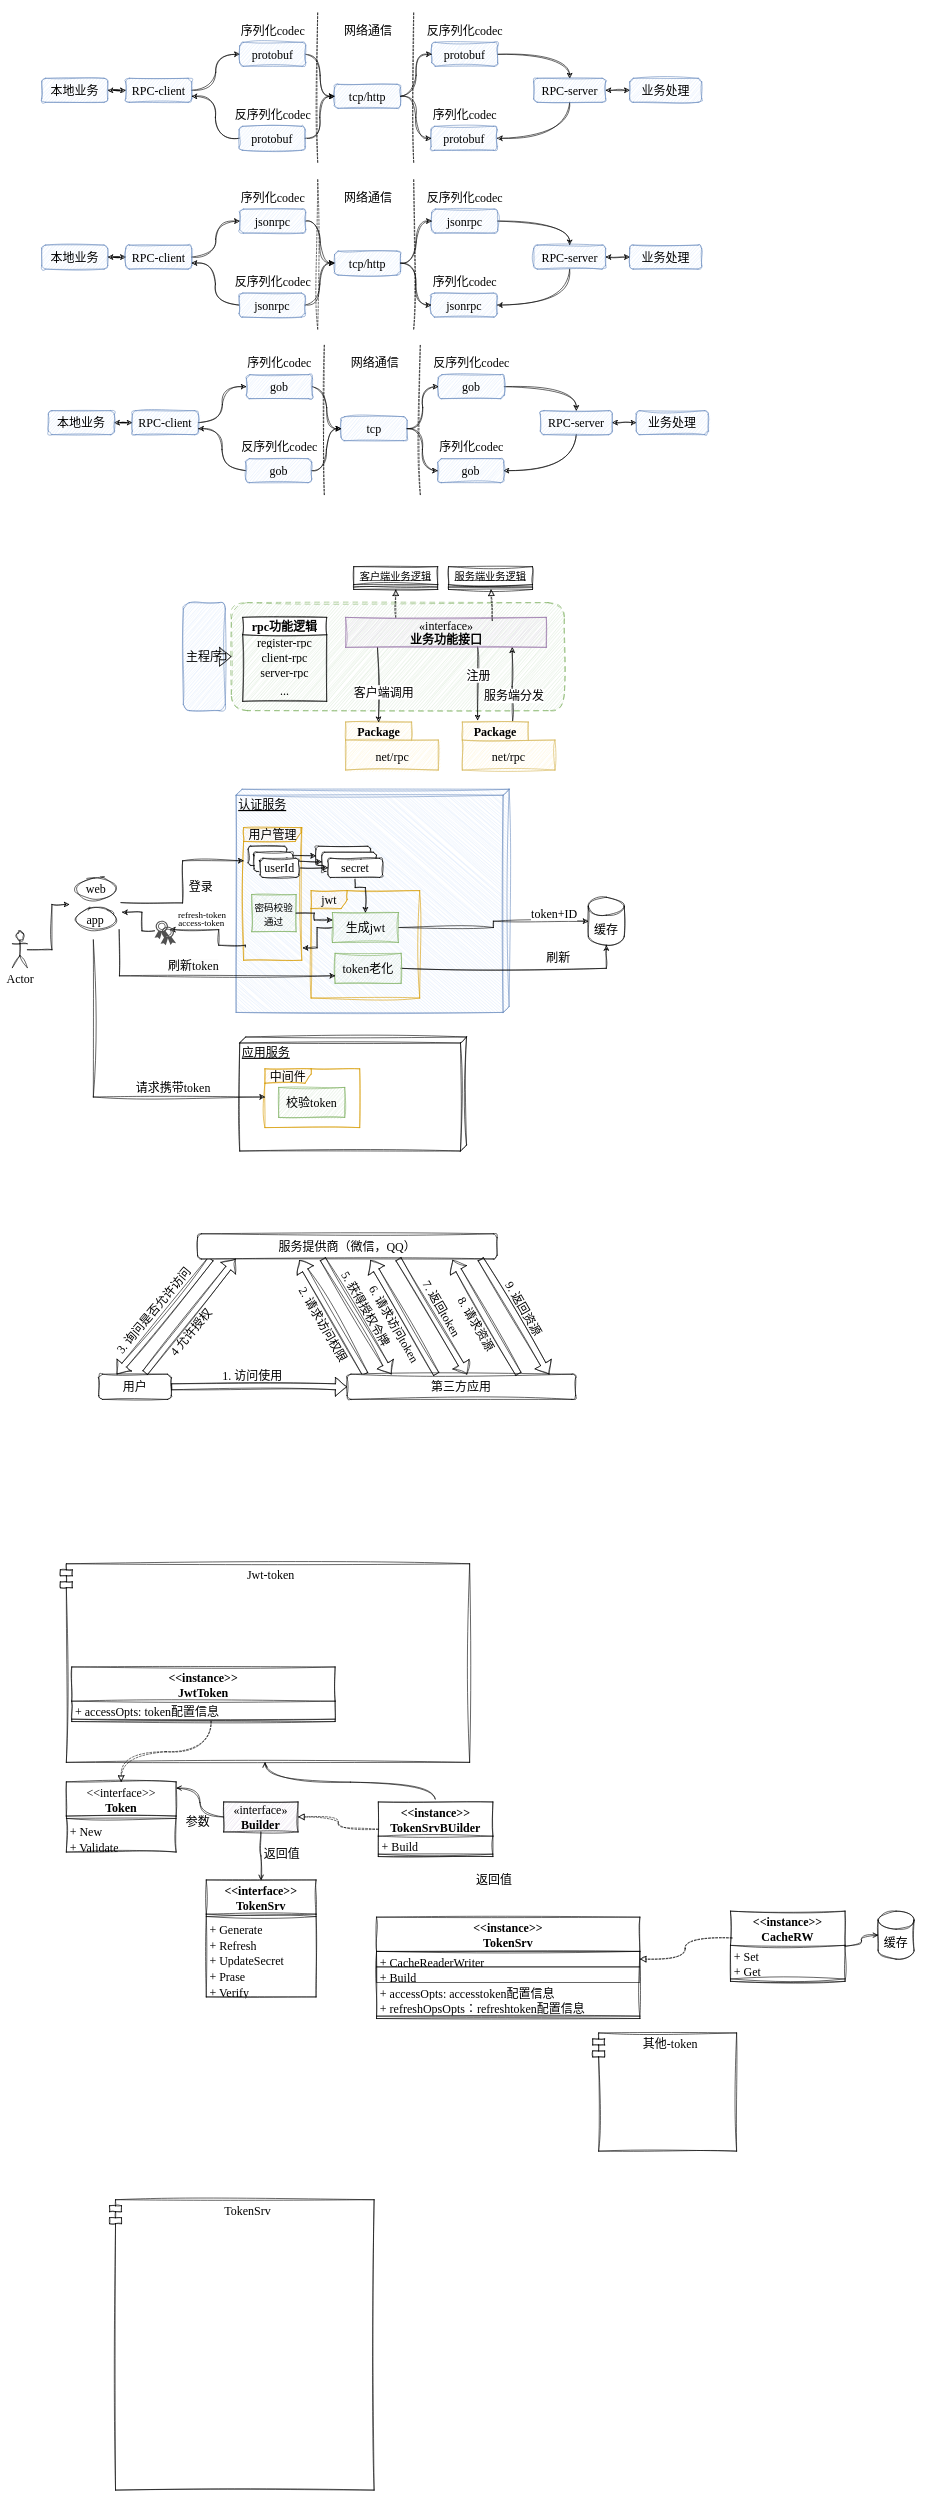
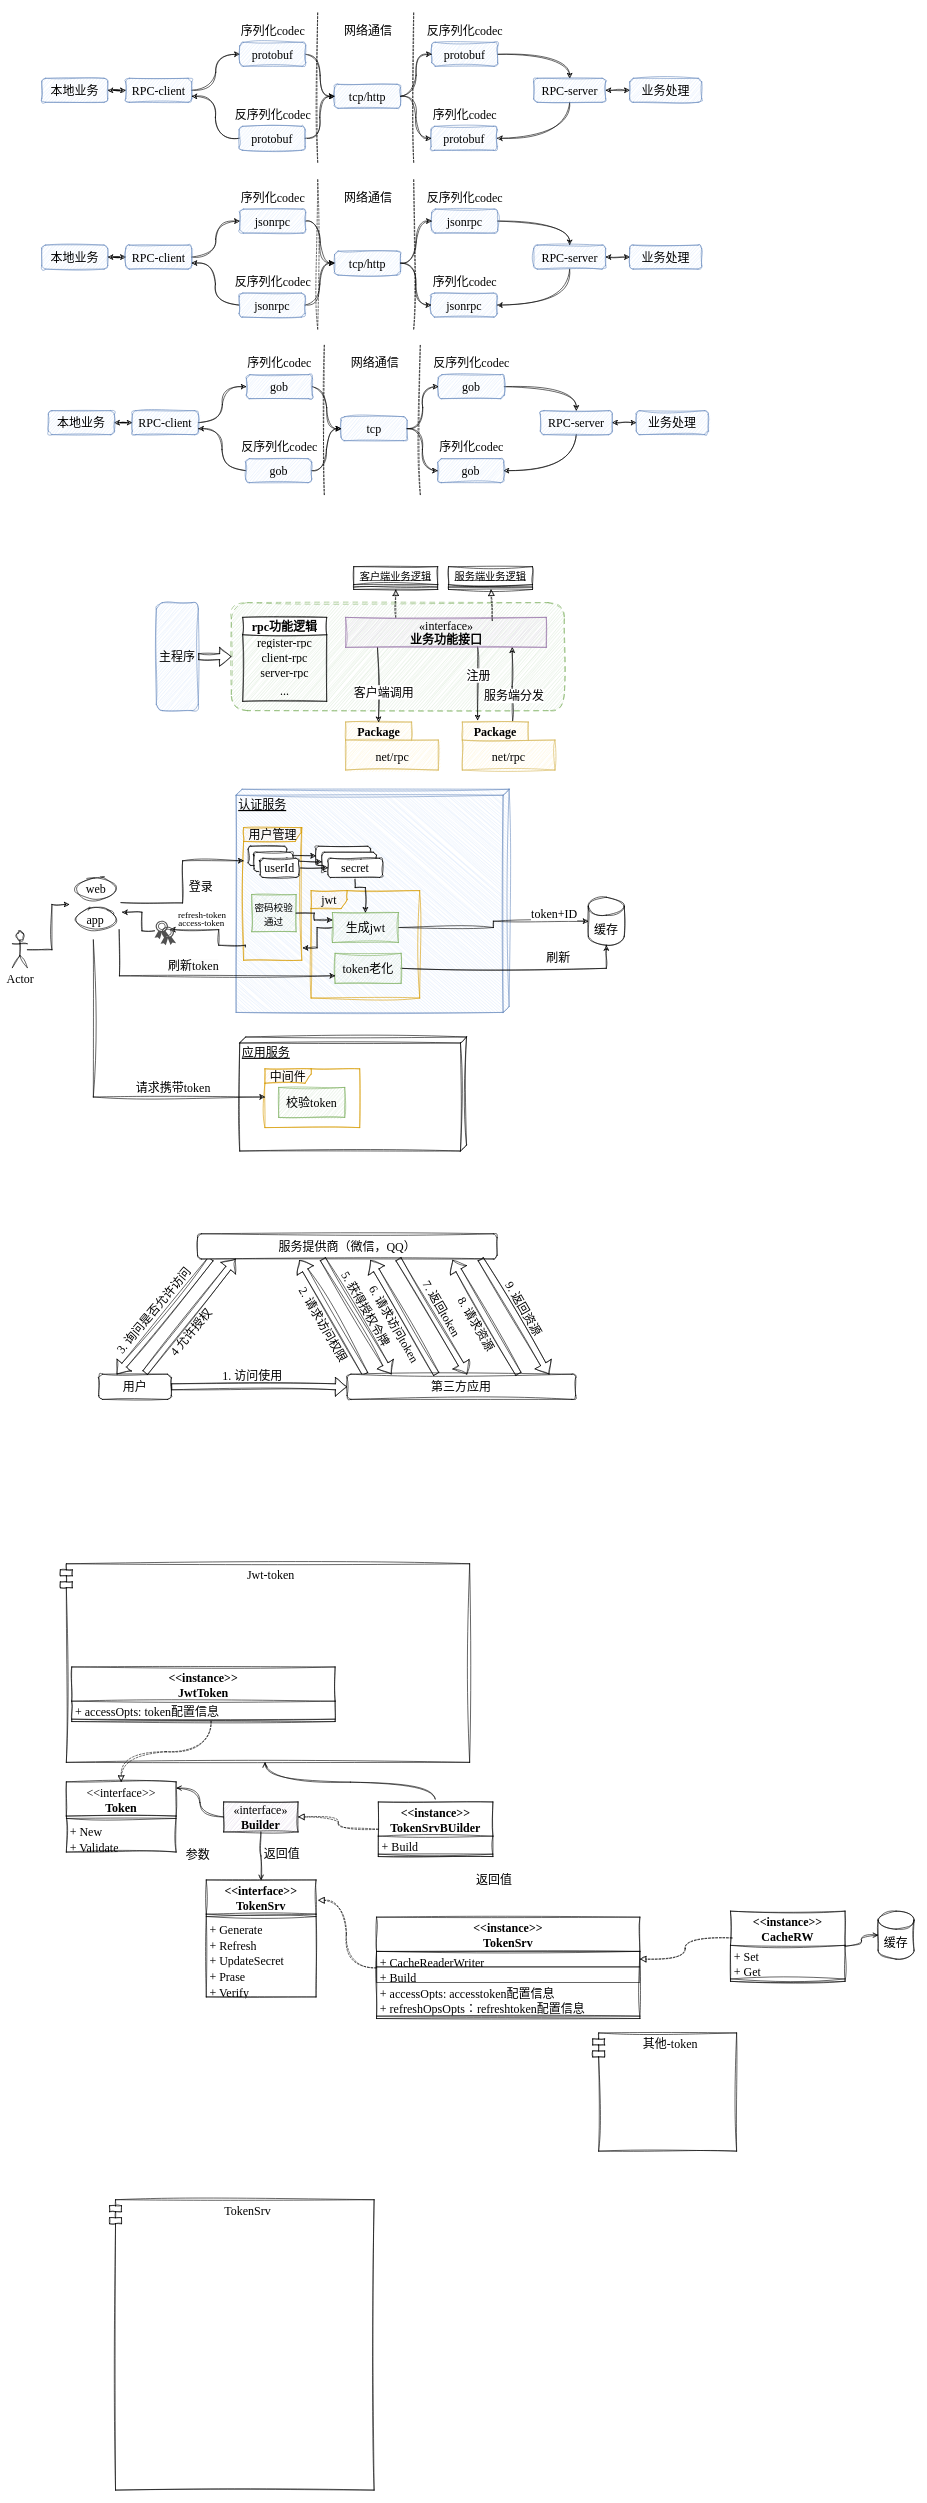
node "主程序": moved (204, 657) -> (177, 657)
node "参数": moved (198, 1821) -> (198, 1854)
edge "<<instance>>TokenSrv" -> "<<interface>> TokenSrv": added
